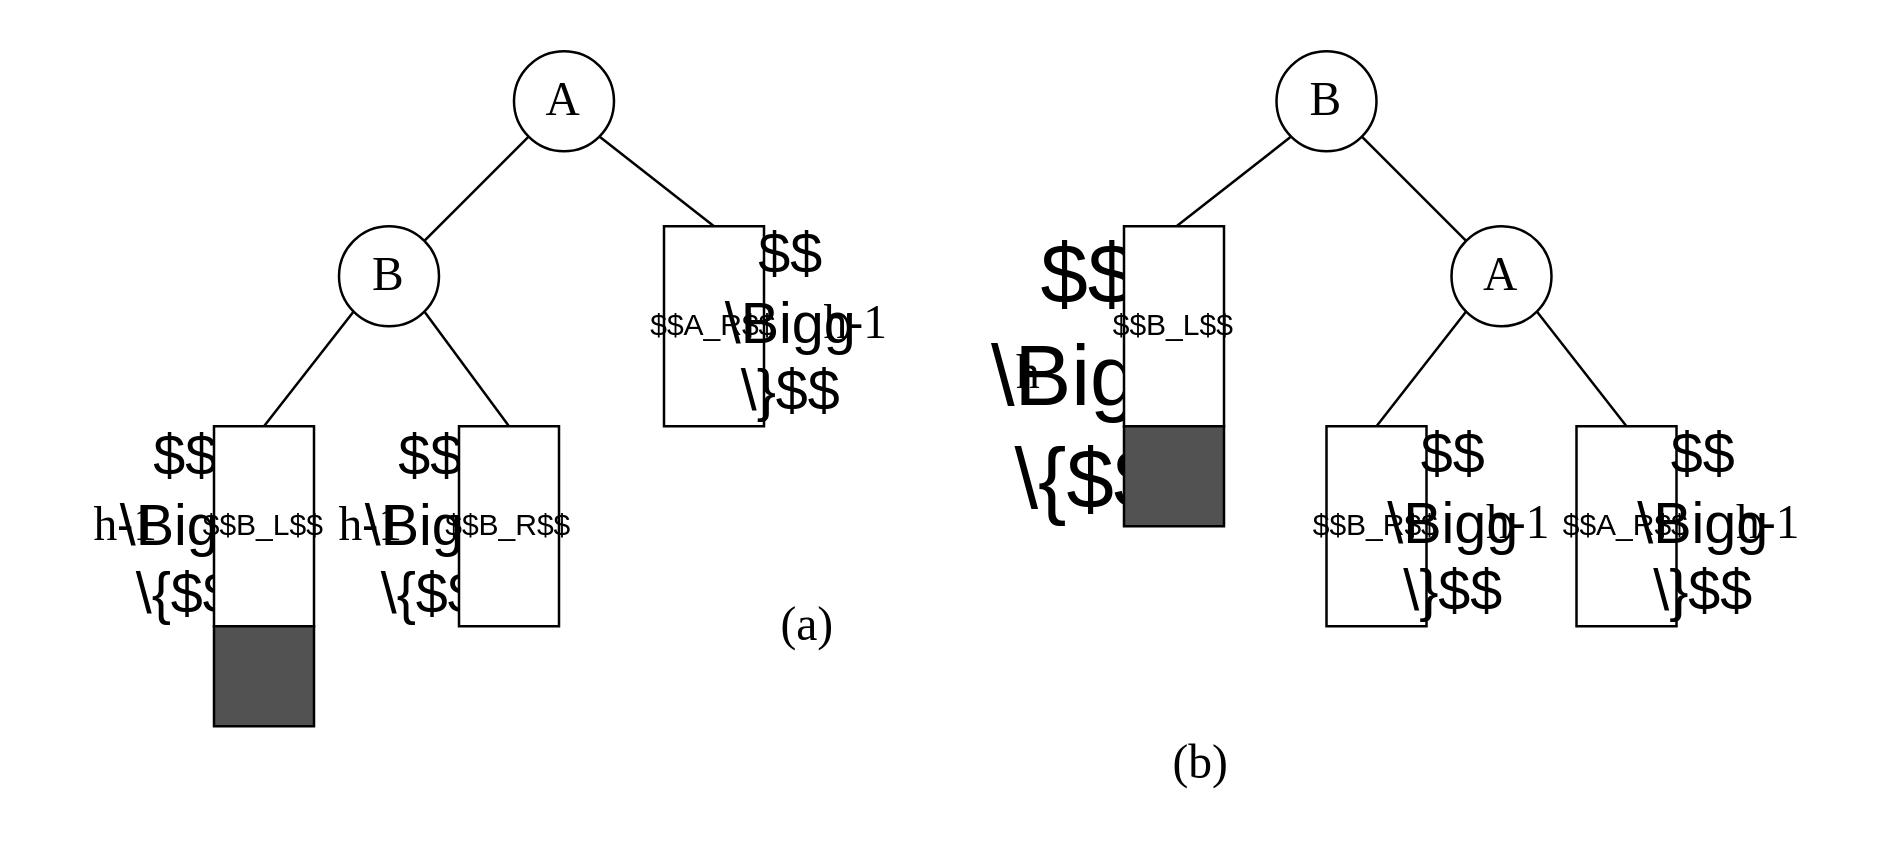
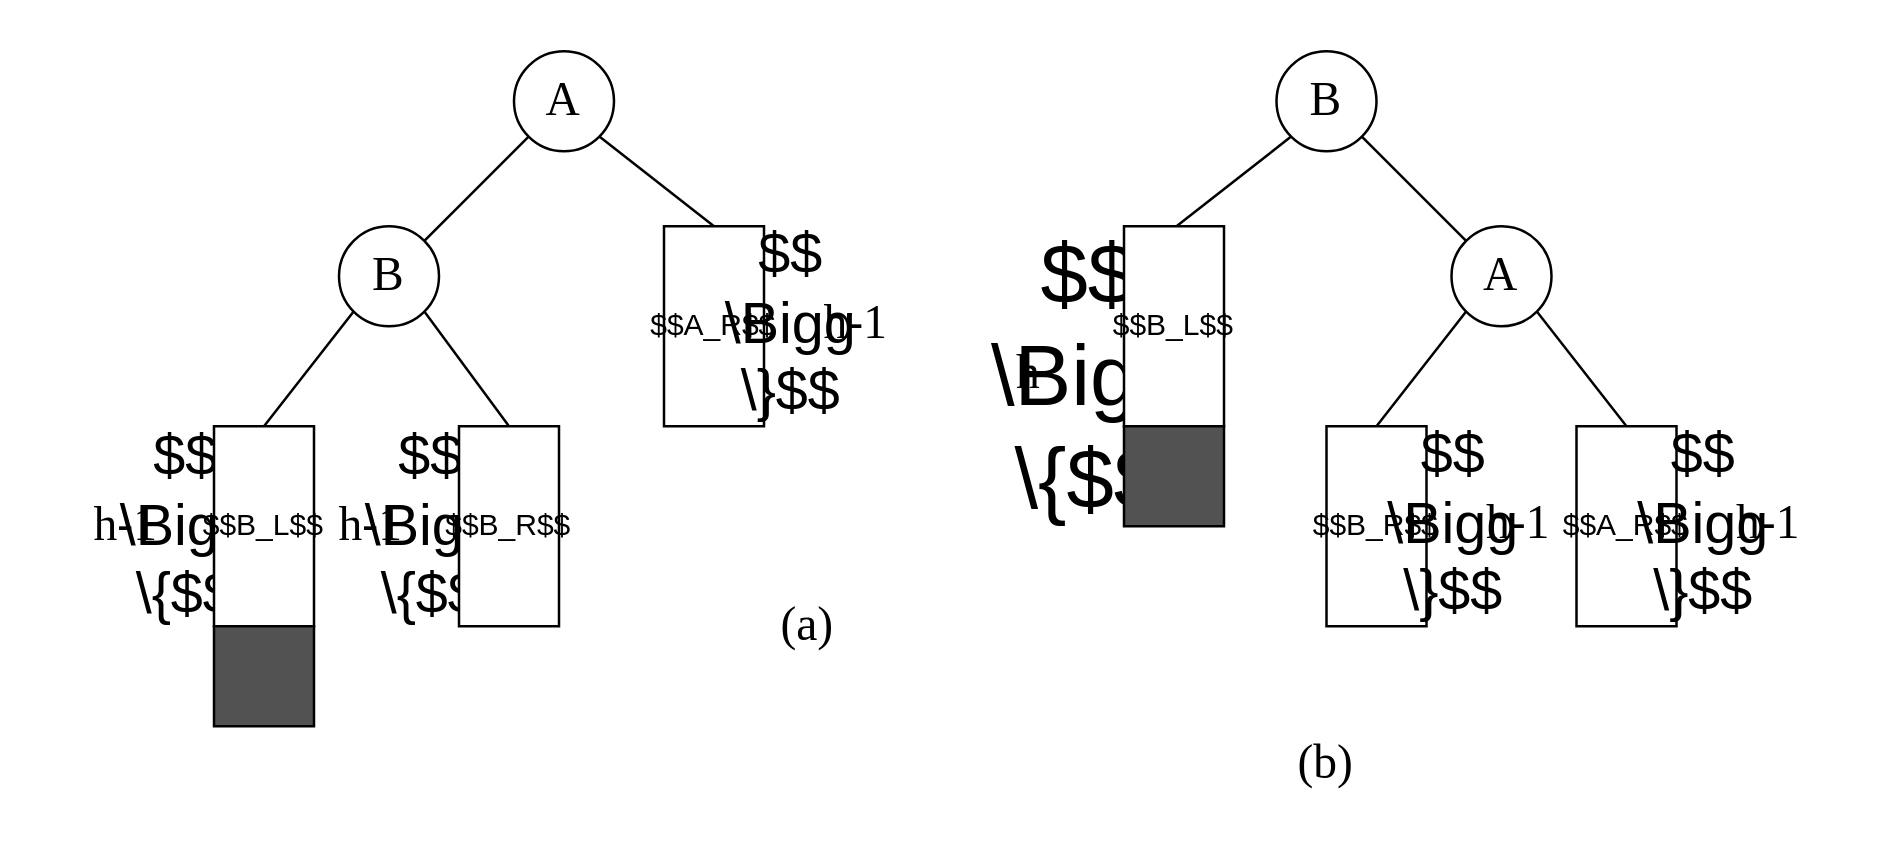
node "(b)": moved (1201, 764) -> (1326, 764)
